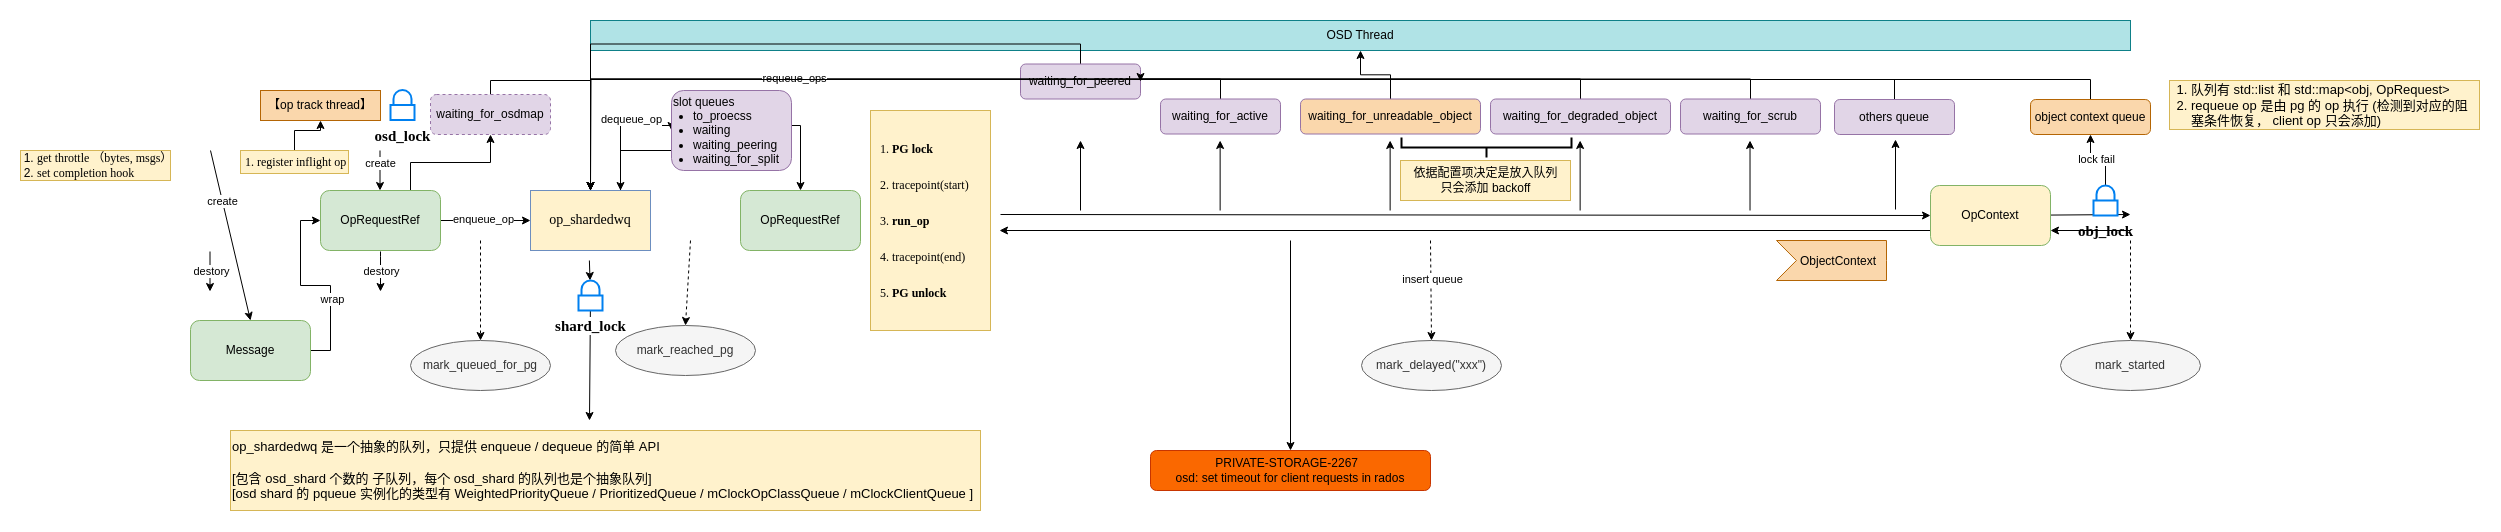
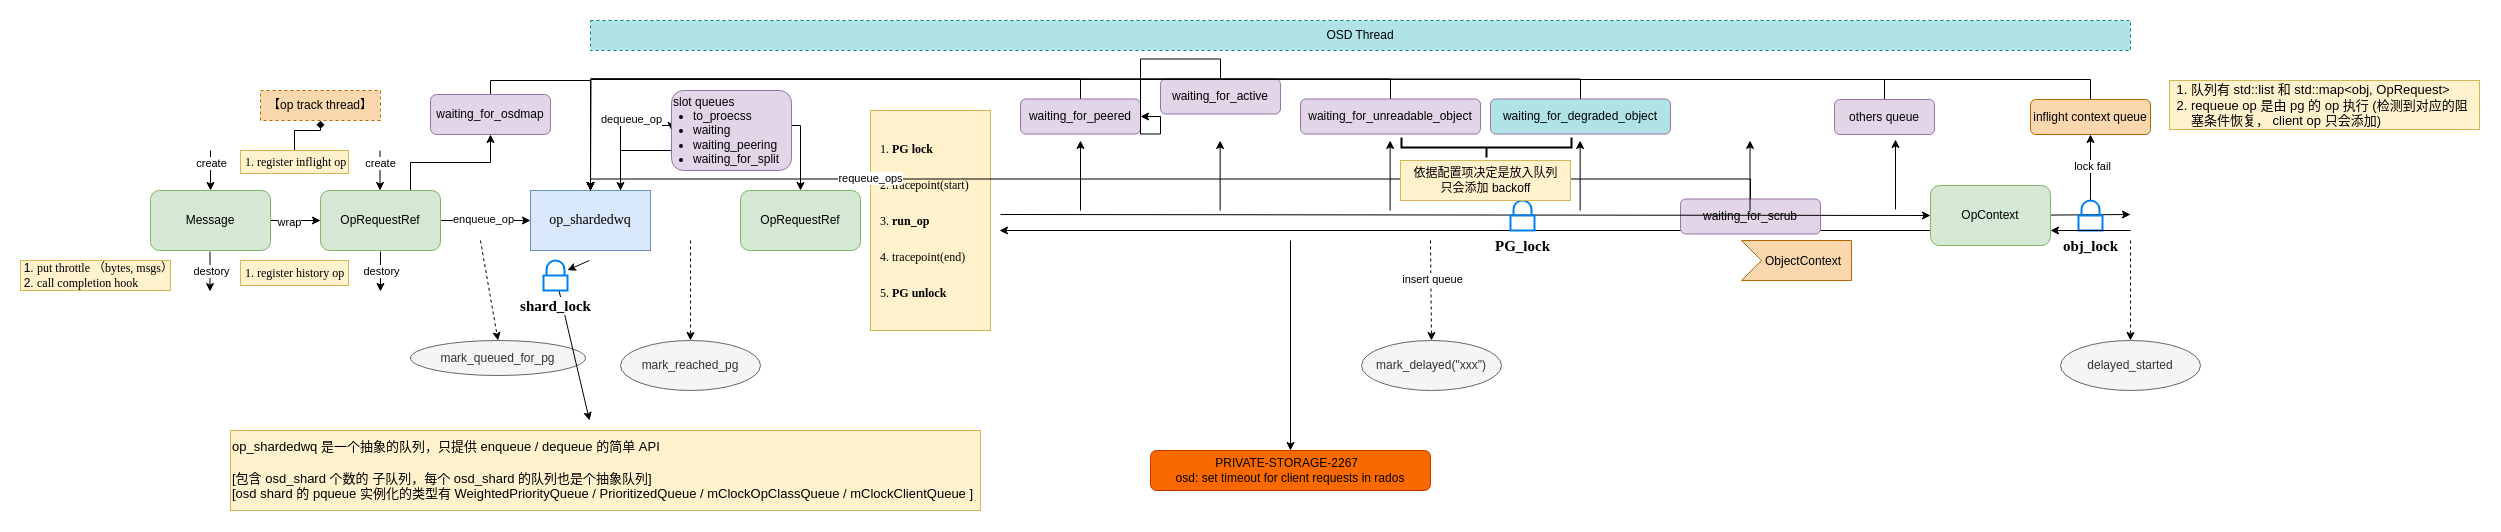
node "OSD Thread": style solid -> dashed
edge "waiting_for_unreadable_object" -> "OSD Thread": now "waiting_for_unreadable_object" -> "op_shardedwq"
edge "waiting_for_osdmap" -> "op_shardedwq": arrowhead classic -> none
node "waiting_for_peered": moved (1081, 82) -> (1081, 117)
node "osd_lock": removed
node "【op track thread】": style solid -> dashed
node "waiting_for_osdmap": style dashed -> solid
node "waiting_for_active": moved (1221, 117) -> (1221, 97)
node "waiting_for_unreadable_object": fillcolor #fad7ac -> #e1d5e7
node "waiting_for_degraded_object": fillcolor #e1d5e7 -> #b0e3e6
node "waiting_for_scrub": moved (1751, 117) -> (1751, 217)
node "others queue": size 120x35 -> 100x35
node "object context queue": label "object context queue" -> "inflight context queue"
edge "register inflight op" -> "【op track thread】": arrowhead classic -> diamond
node "get throttle （bytes, msgs） set completion hook": removed
node "obj_lock": moved (2106, 201) -> (2091, 216)
node "PG_lock": added
node "OpContext": fillcolor #fff2cc -> #d5e8d4
node "op_shardedwq": fillcolor #fff2cc -> #dae8fc
node "ObjectContext": moved (1832, 261) -> (1797, 261)
node "register history op": added
node "put throttle （bytes, msgs） call completion hook": added
node "shard_lock": moved (591, 296) -> (556, 276)
node "Message": moved (251, 351) -> (211, 221)
node "mark_reached_pg": moved (686, 351) -> (691, 366)
node "mark_queued_for_pg": size 140x50 -> 175x35
node "mark_started": label "mark_started" -> "delayed_started"
